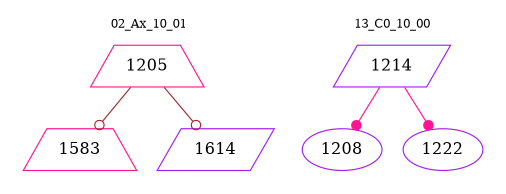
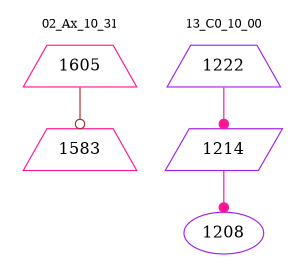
cluster "02_Ax_10_01": label "02_Ax_10_01" -> "02_Ax_10_31"
node "1205": label "1205" -> "1605"
edge "1214" -> "1222": reversed
node "1614": removed
node "1222": shape ellipse -> trapezium
